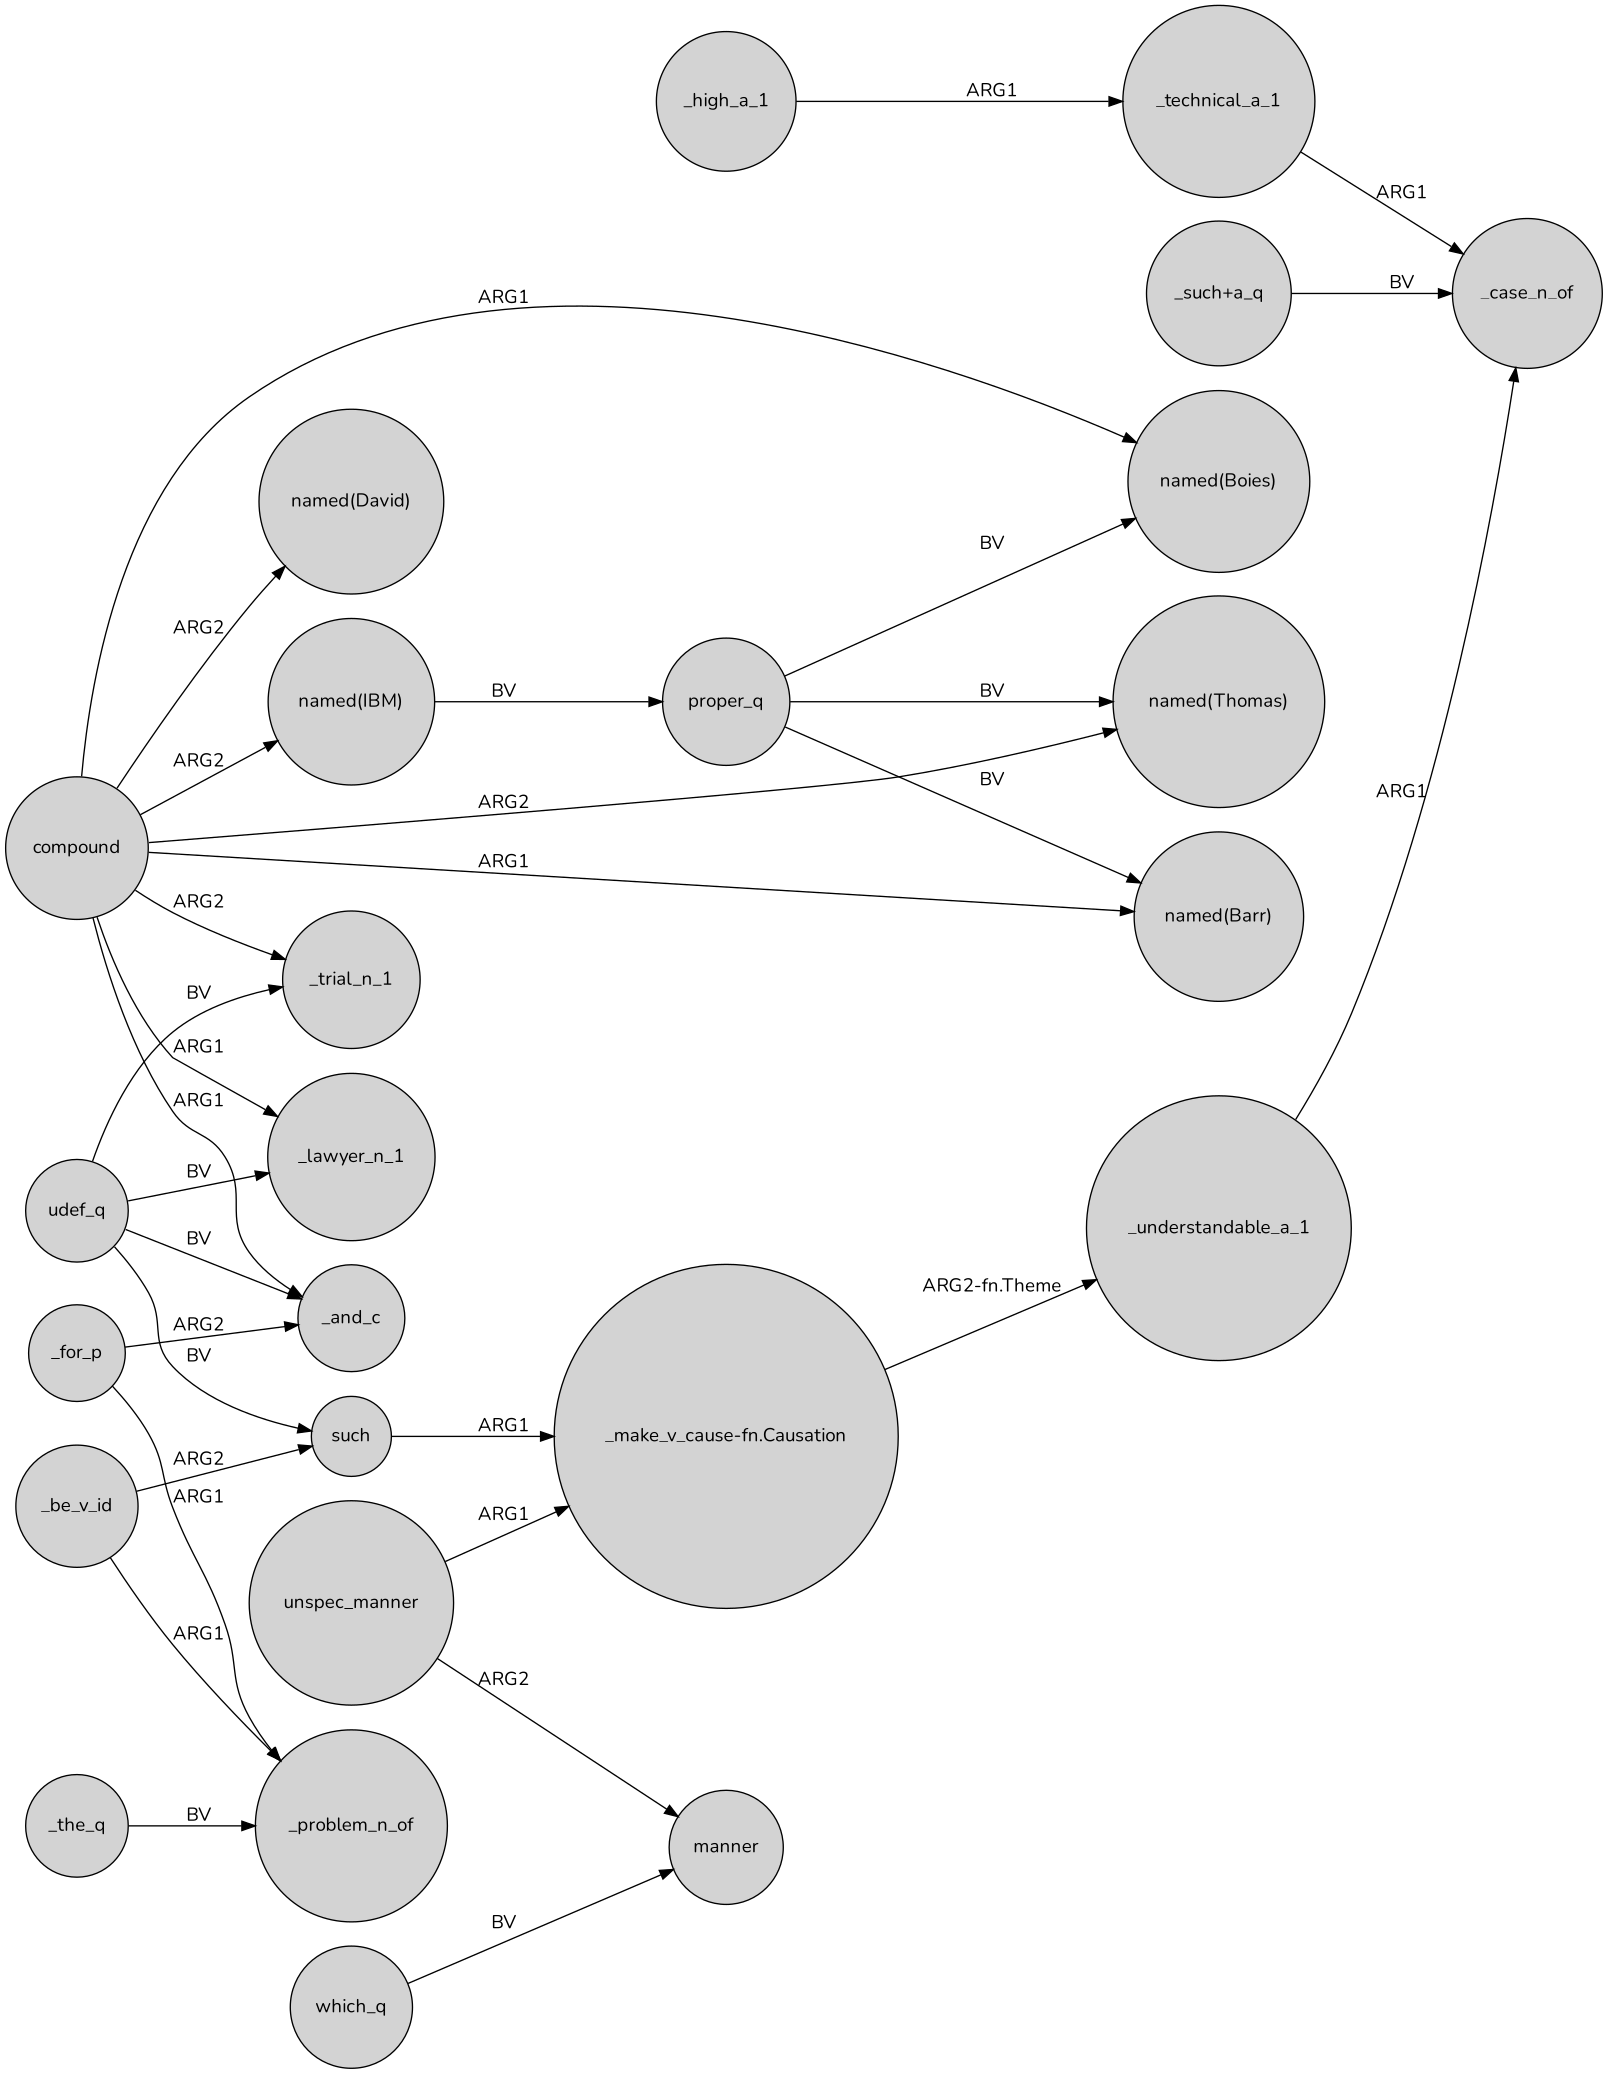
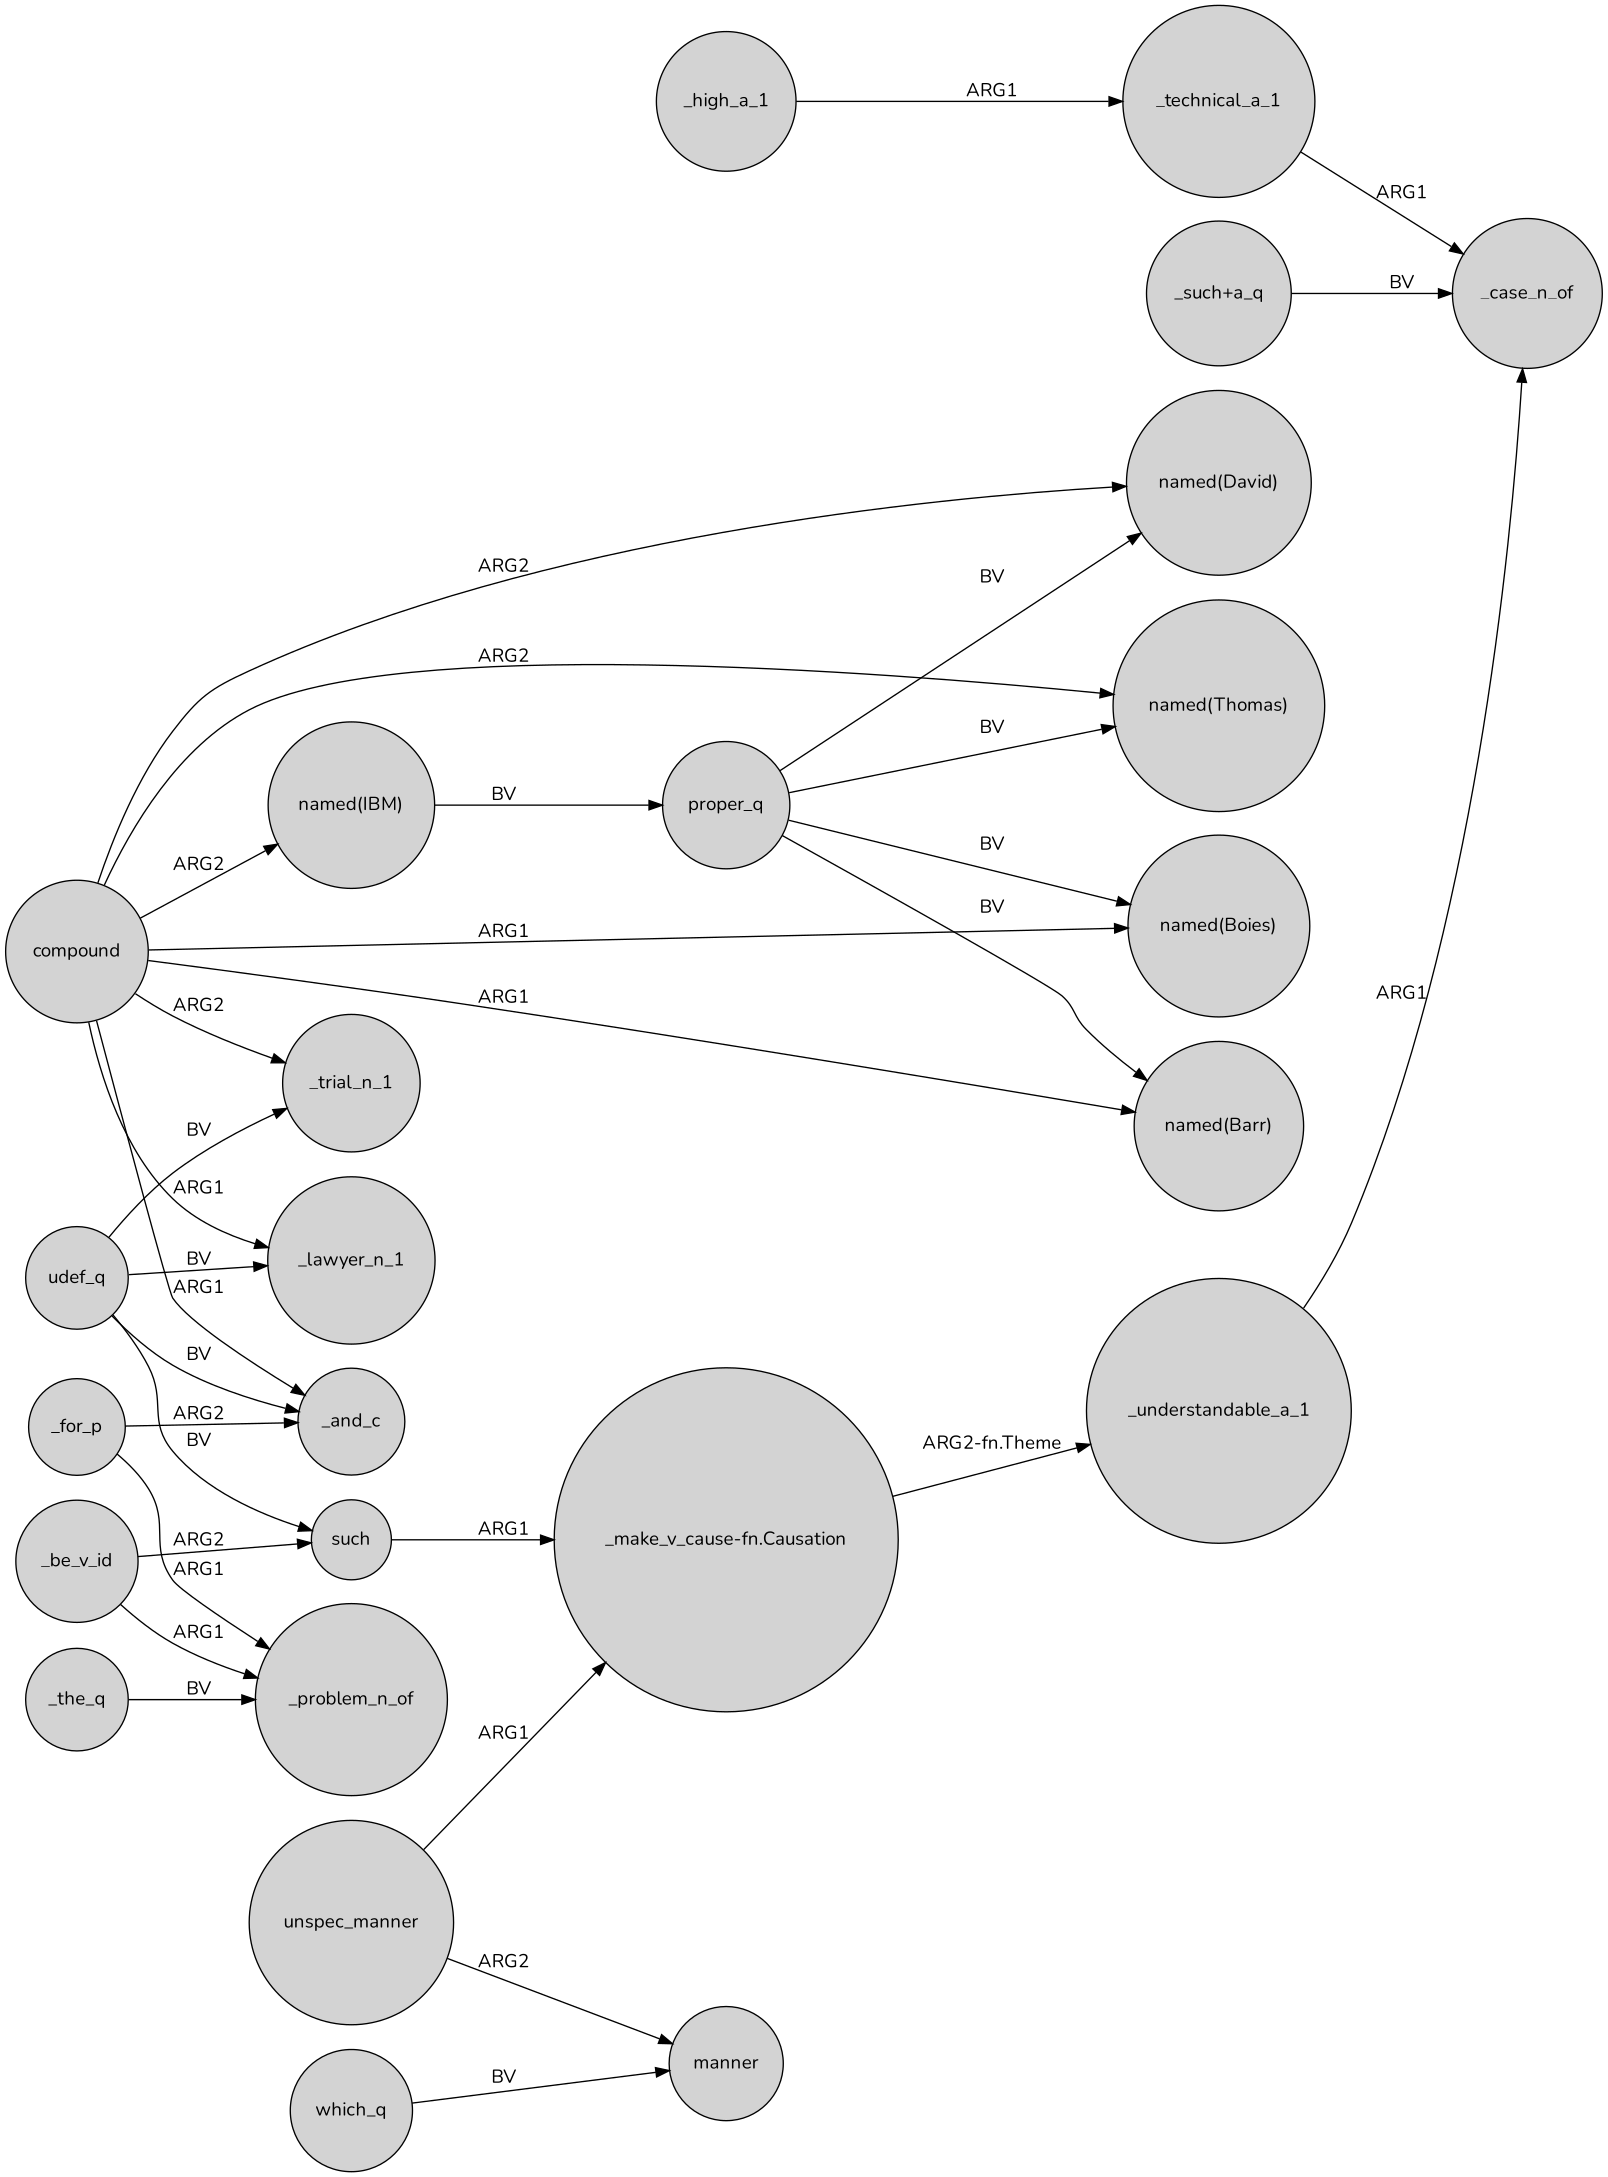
edge "proper_q" -> "named(David)": added, label "BV"
